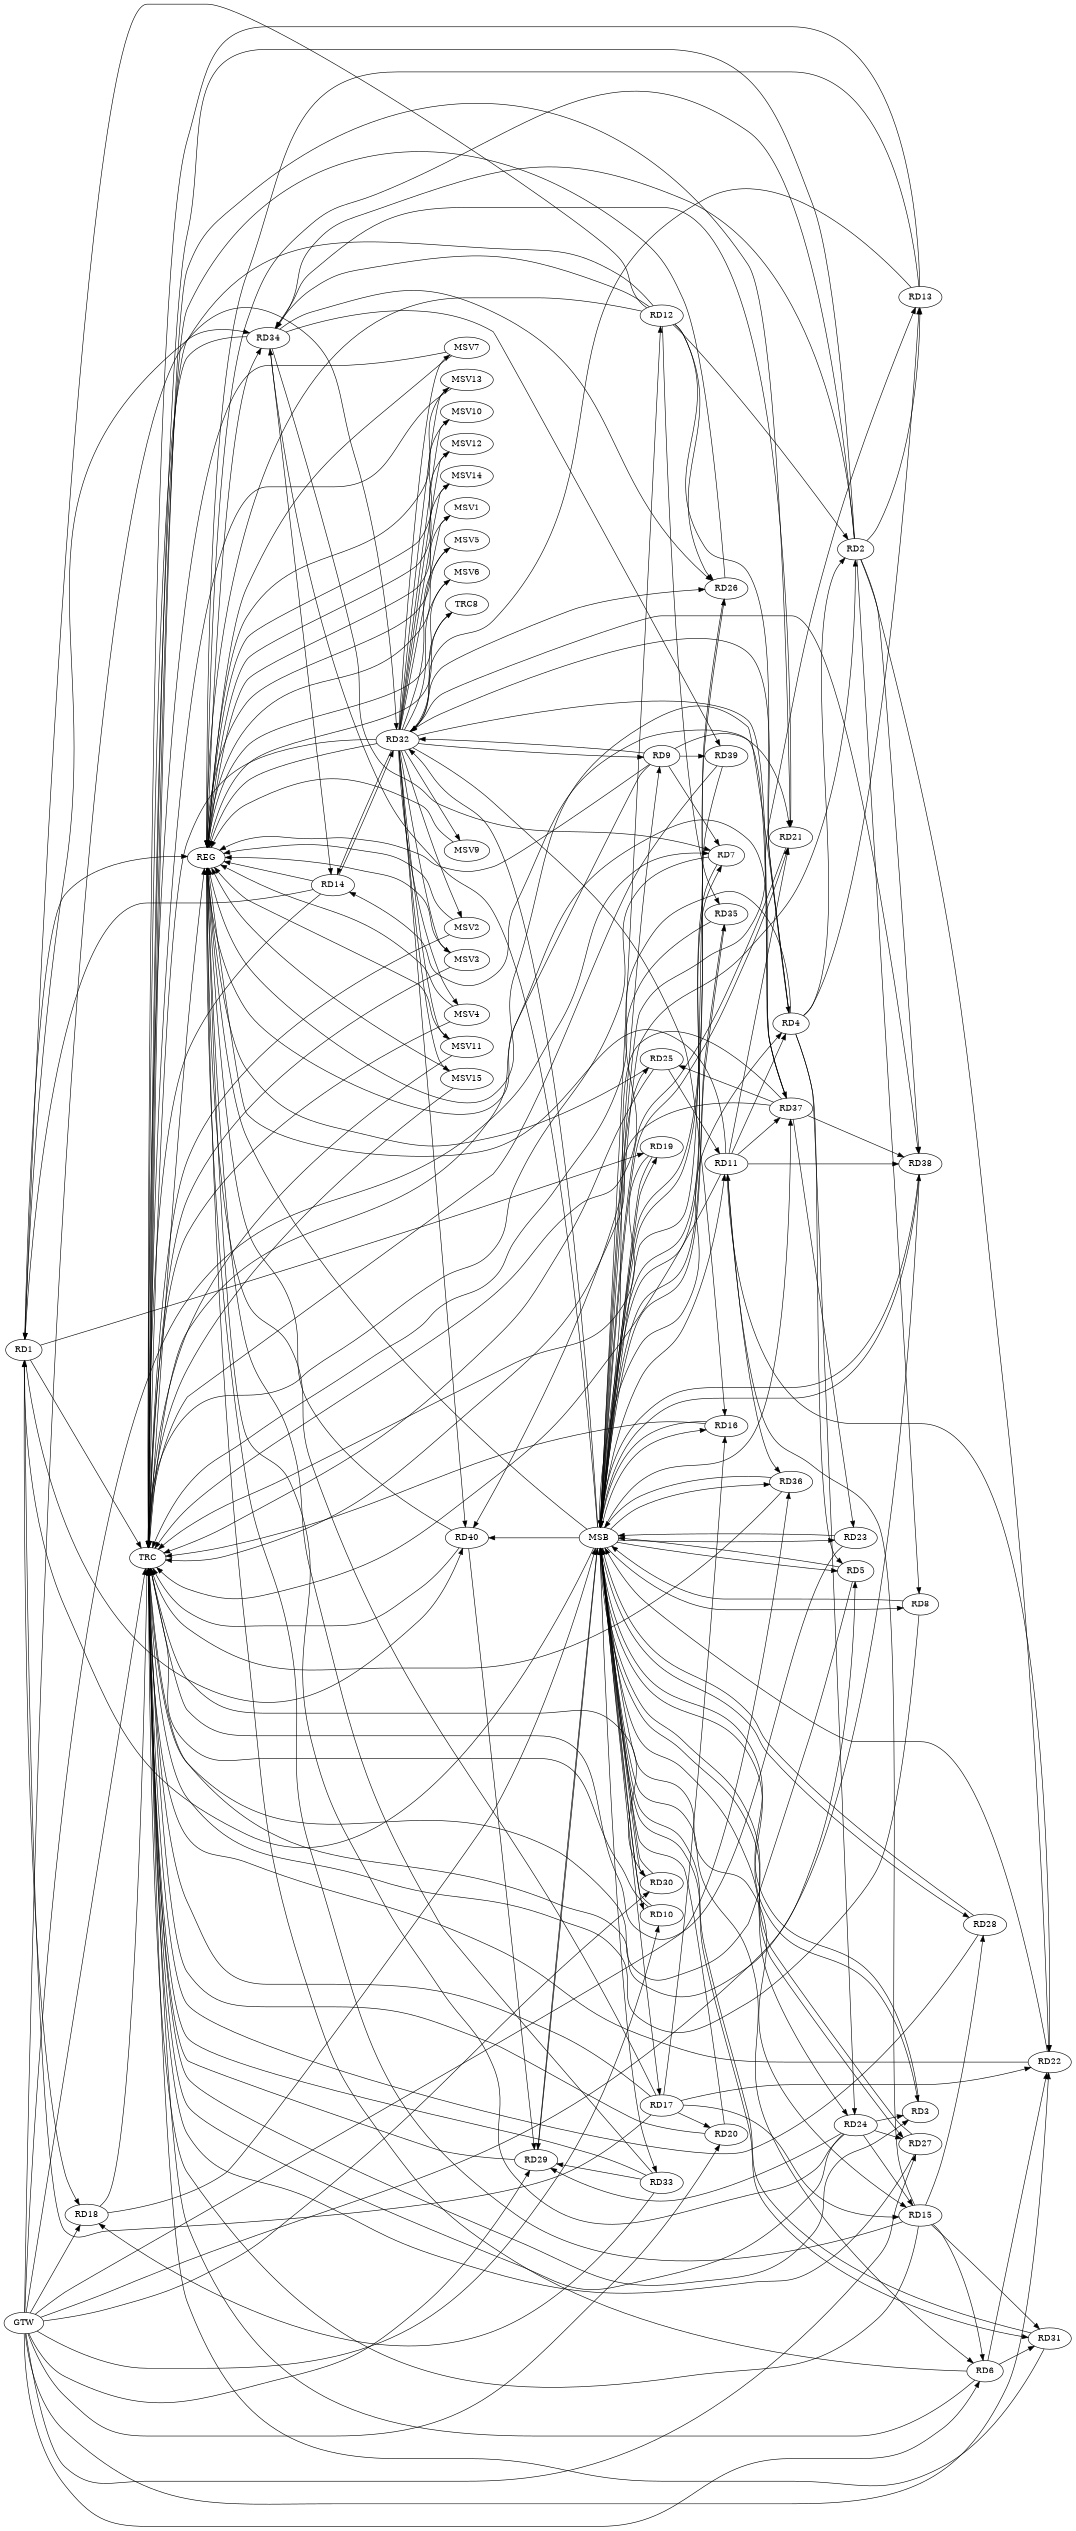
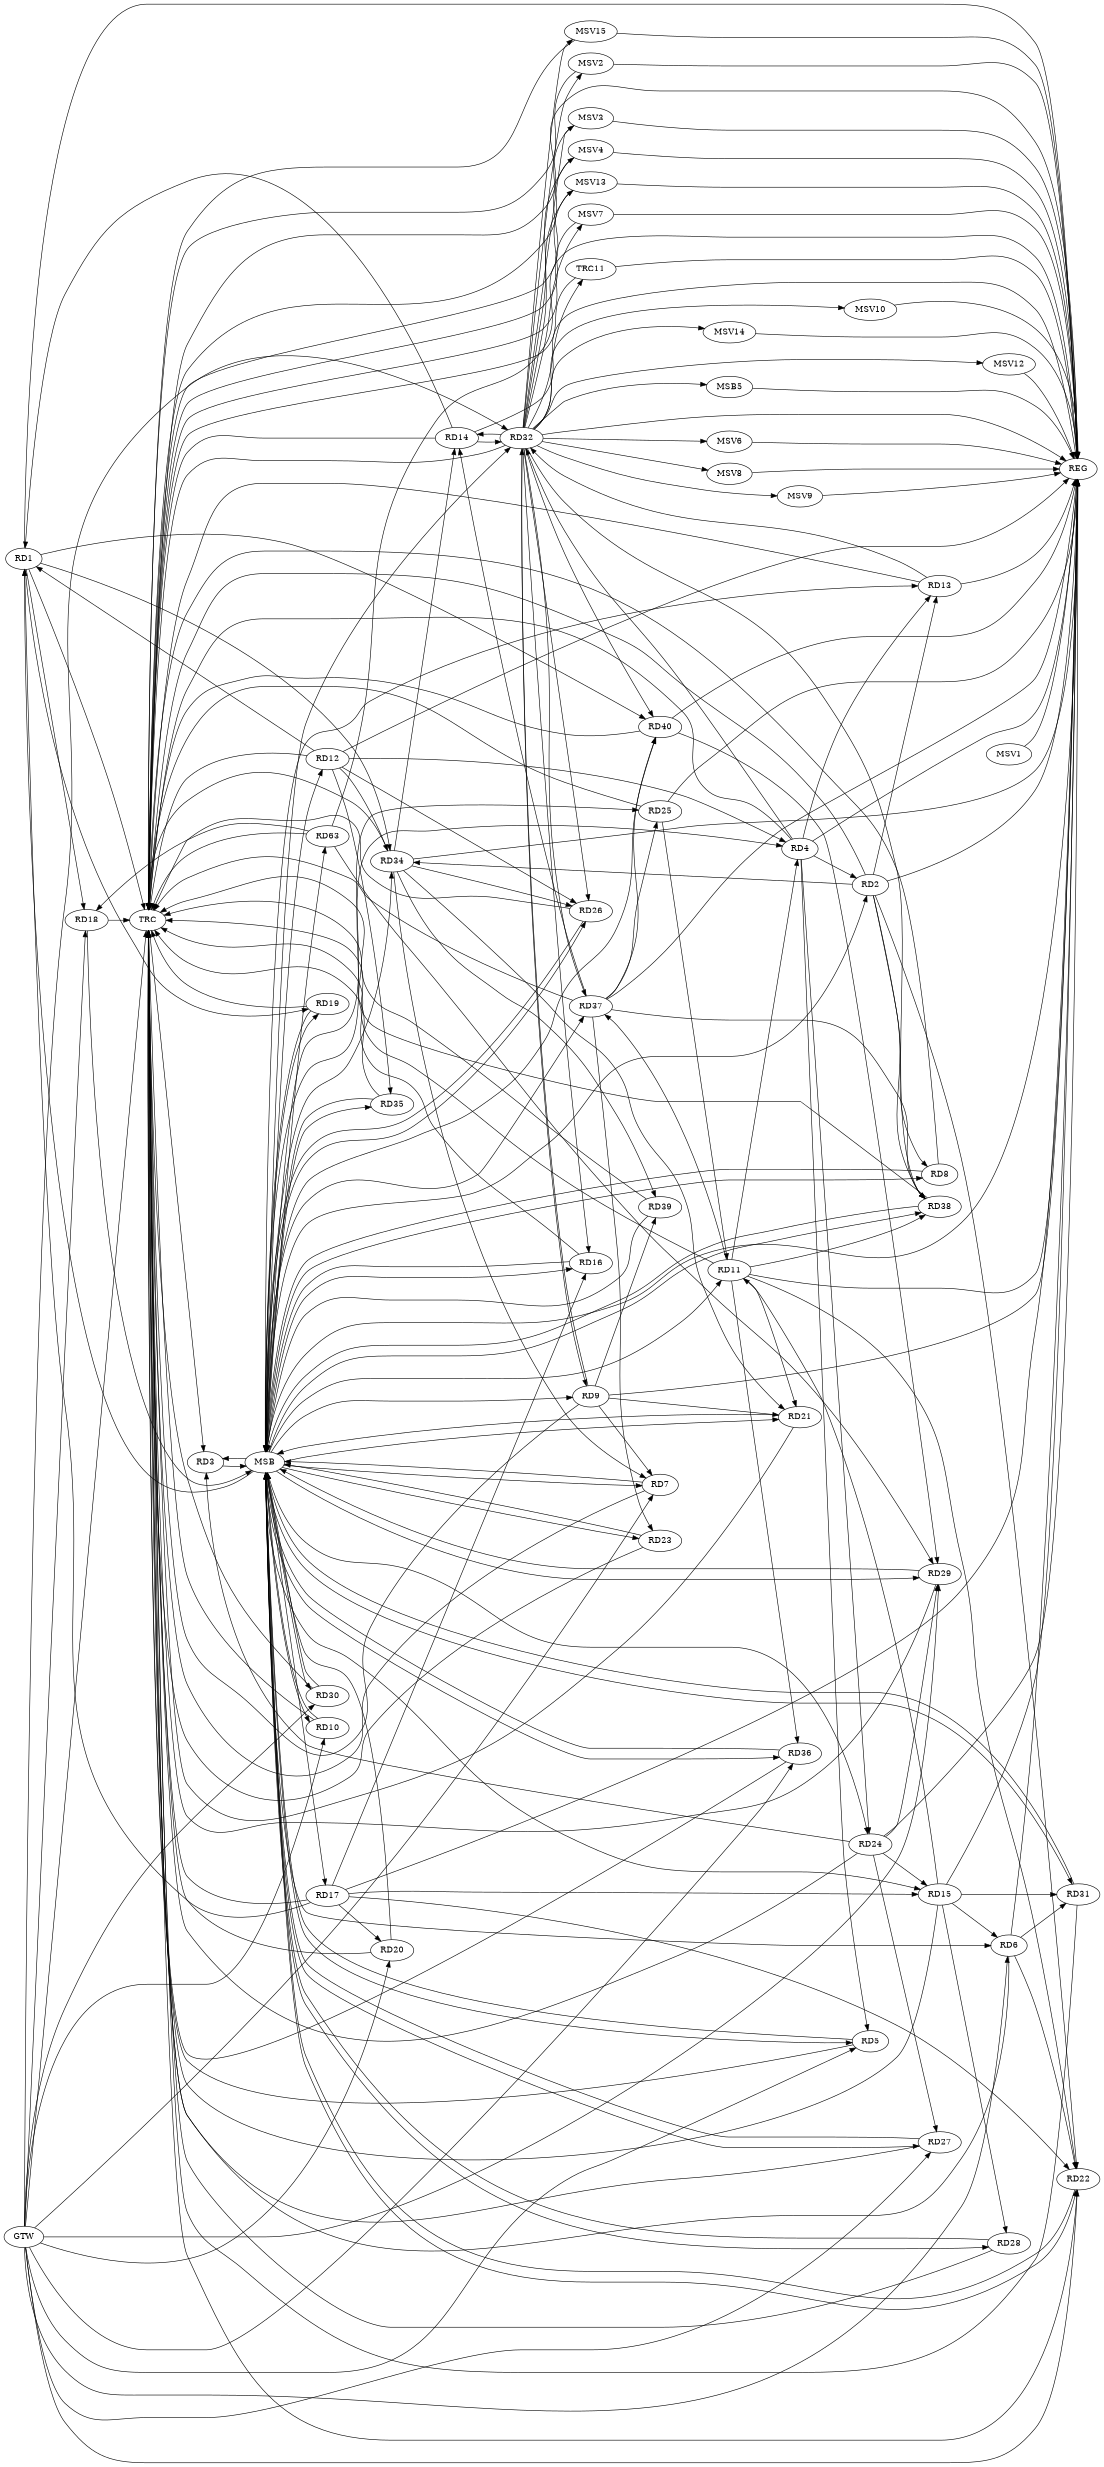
edge "RD12" -> "RD2": removed
node "MSV5": label "MSV5" -> "MSB5"
edge "REG" -> "RD34": reversed
node "TRC8": label "TRC8" -> "MSV8"
edge "RD32" -> "MSV1": removed
node "MSV11": label "MSV11" -> "TRC11"
edge "MSB" -> "RD22": added
node "RD33": label "RD33" -> "RD63"
